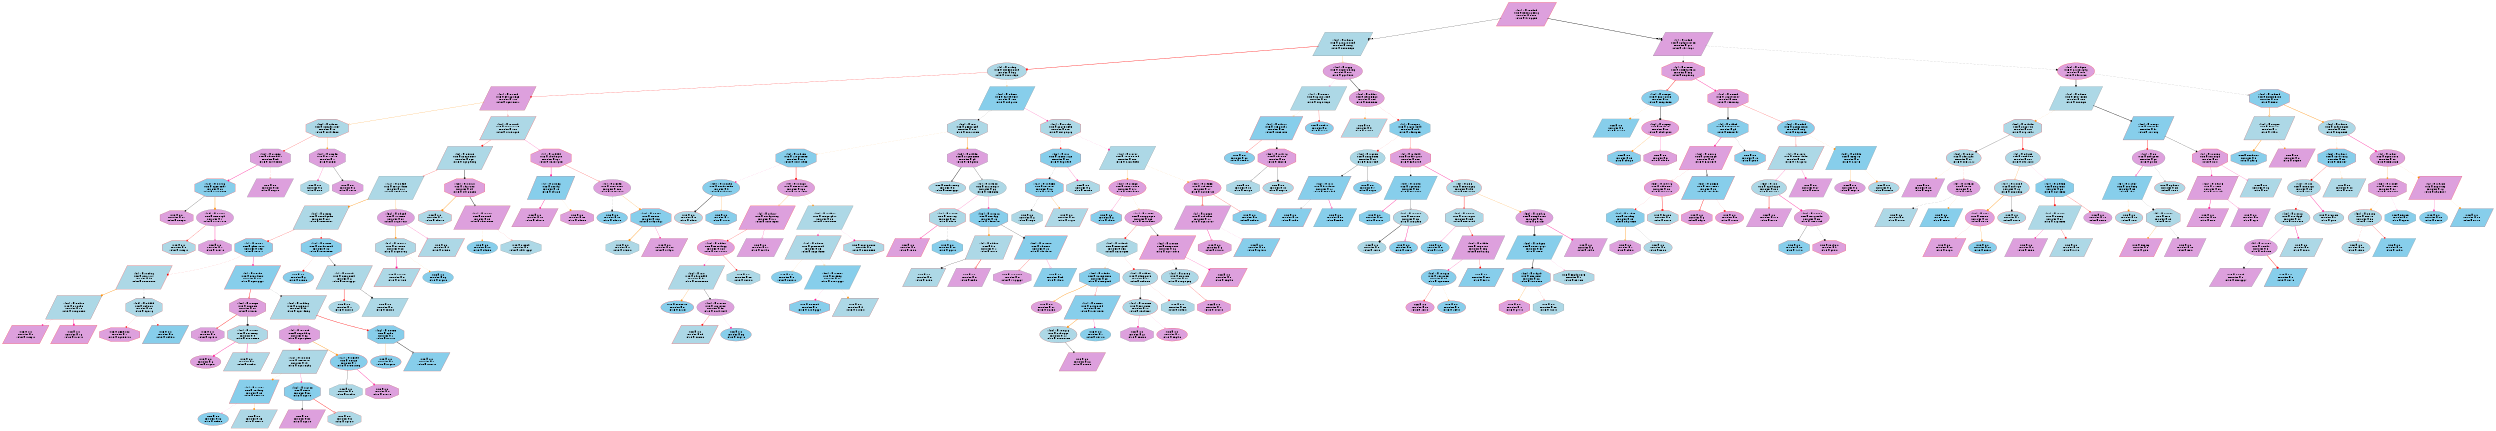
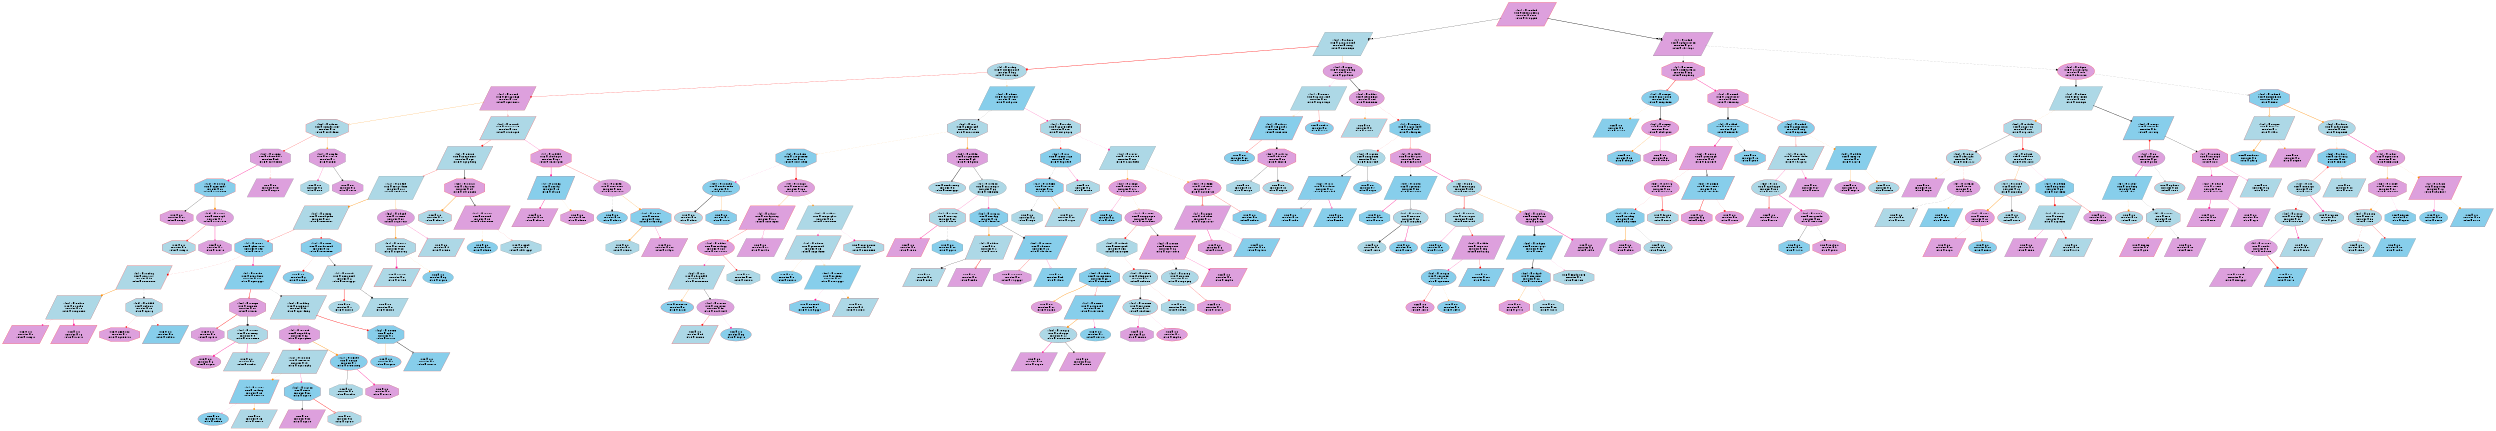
edge "X[23] <= 0.0067 mse = 735.8091 samples = 97 value = 41.7216" -> "X[41] <= 0.0 mse = 239.6808 samples = 60 value = 60.05": reversed
edge "X[25] <= 2.9847 mse = 1379.7316 samples = 23 value = 138.087" -> "X[41] <= 1.5 mse = 875.8462 samples = 13 value = 112.0": reversed
node "mse = 0.0 samples = 18 value = 1461.0": added
